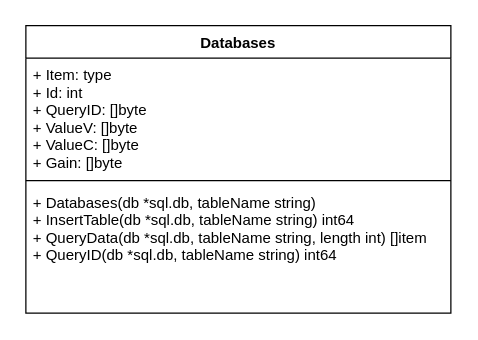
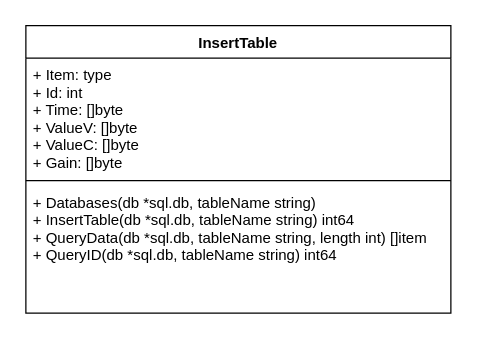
node "Databases": label "Databases" -> "InsertTable"
node "+ Item: type + Id: int + QueryID: []byte + ValueV: []byte + ValueC: []byte + Gain: []byte": label "+ Item: type + Id: int + QueryID: []byte + ValueV: []byte + ValueC: []byte + Gain: []byte" -> "+ Item: type + Id: int + Time: []byte + ValueV: []byte + ValueC: []byte + Gain: []byte"
